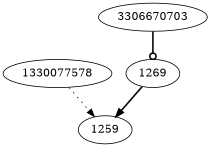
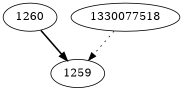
node "3306670703": removed
node "1330077578": label "1330077578" -> "1330077518"
node "1269": label "1269" -> "1260"
